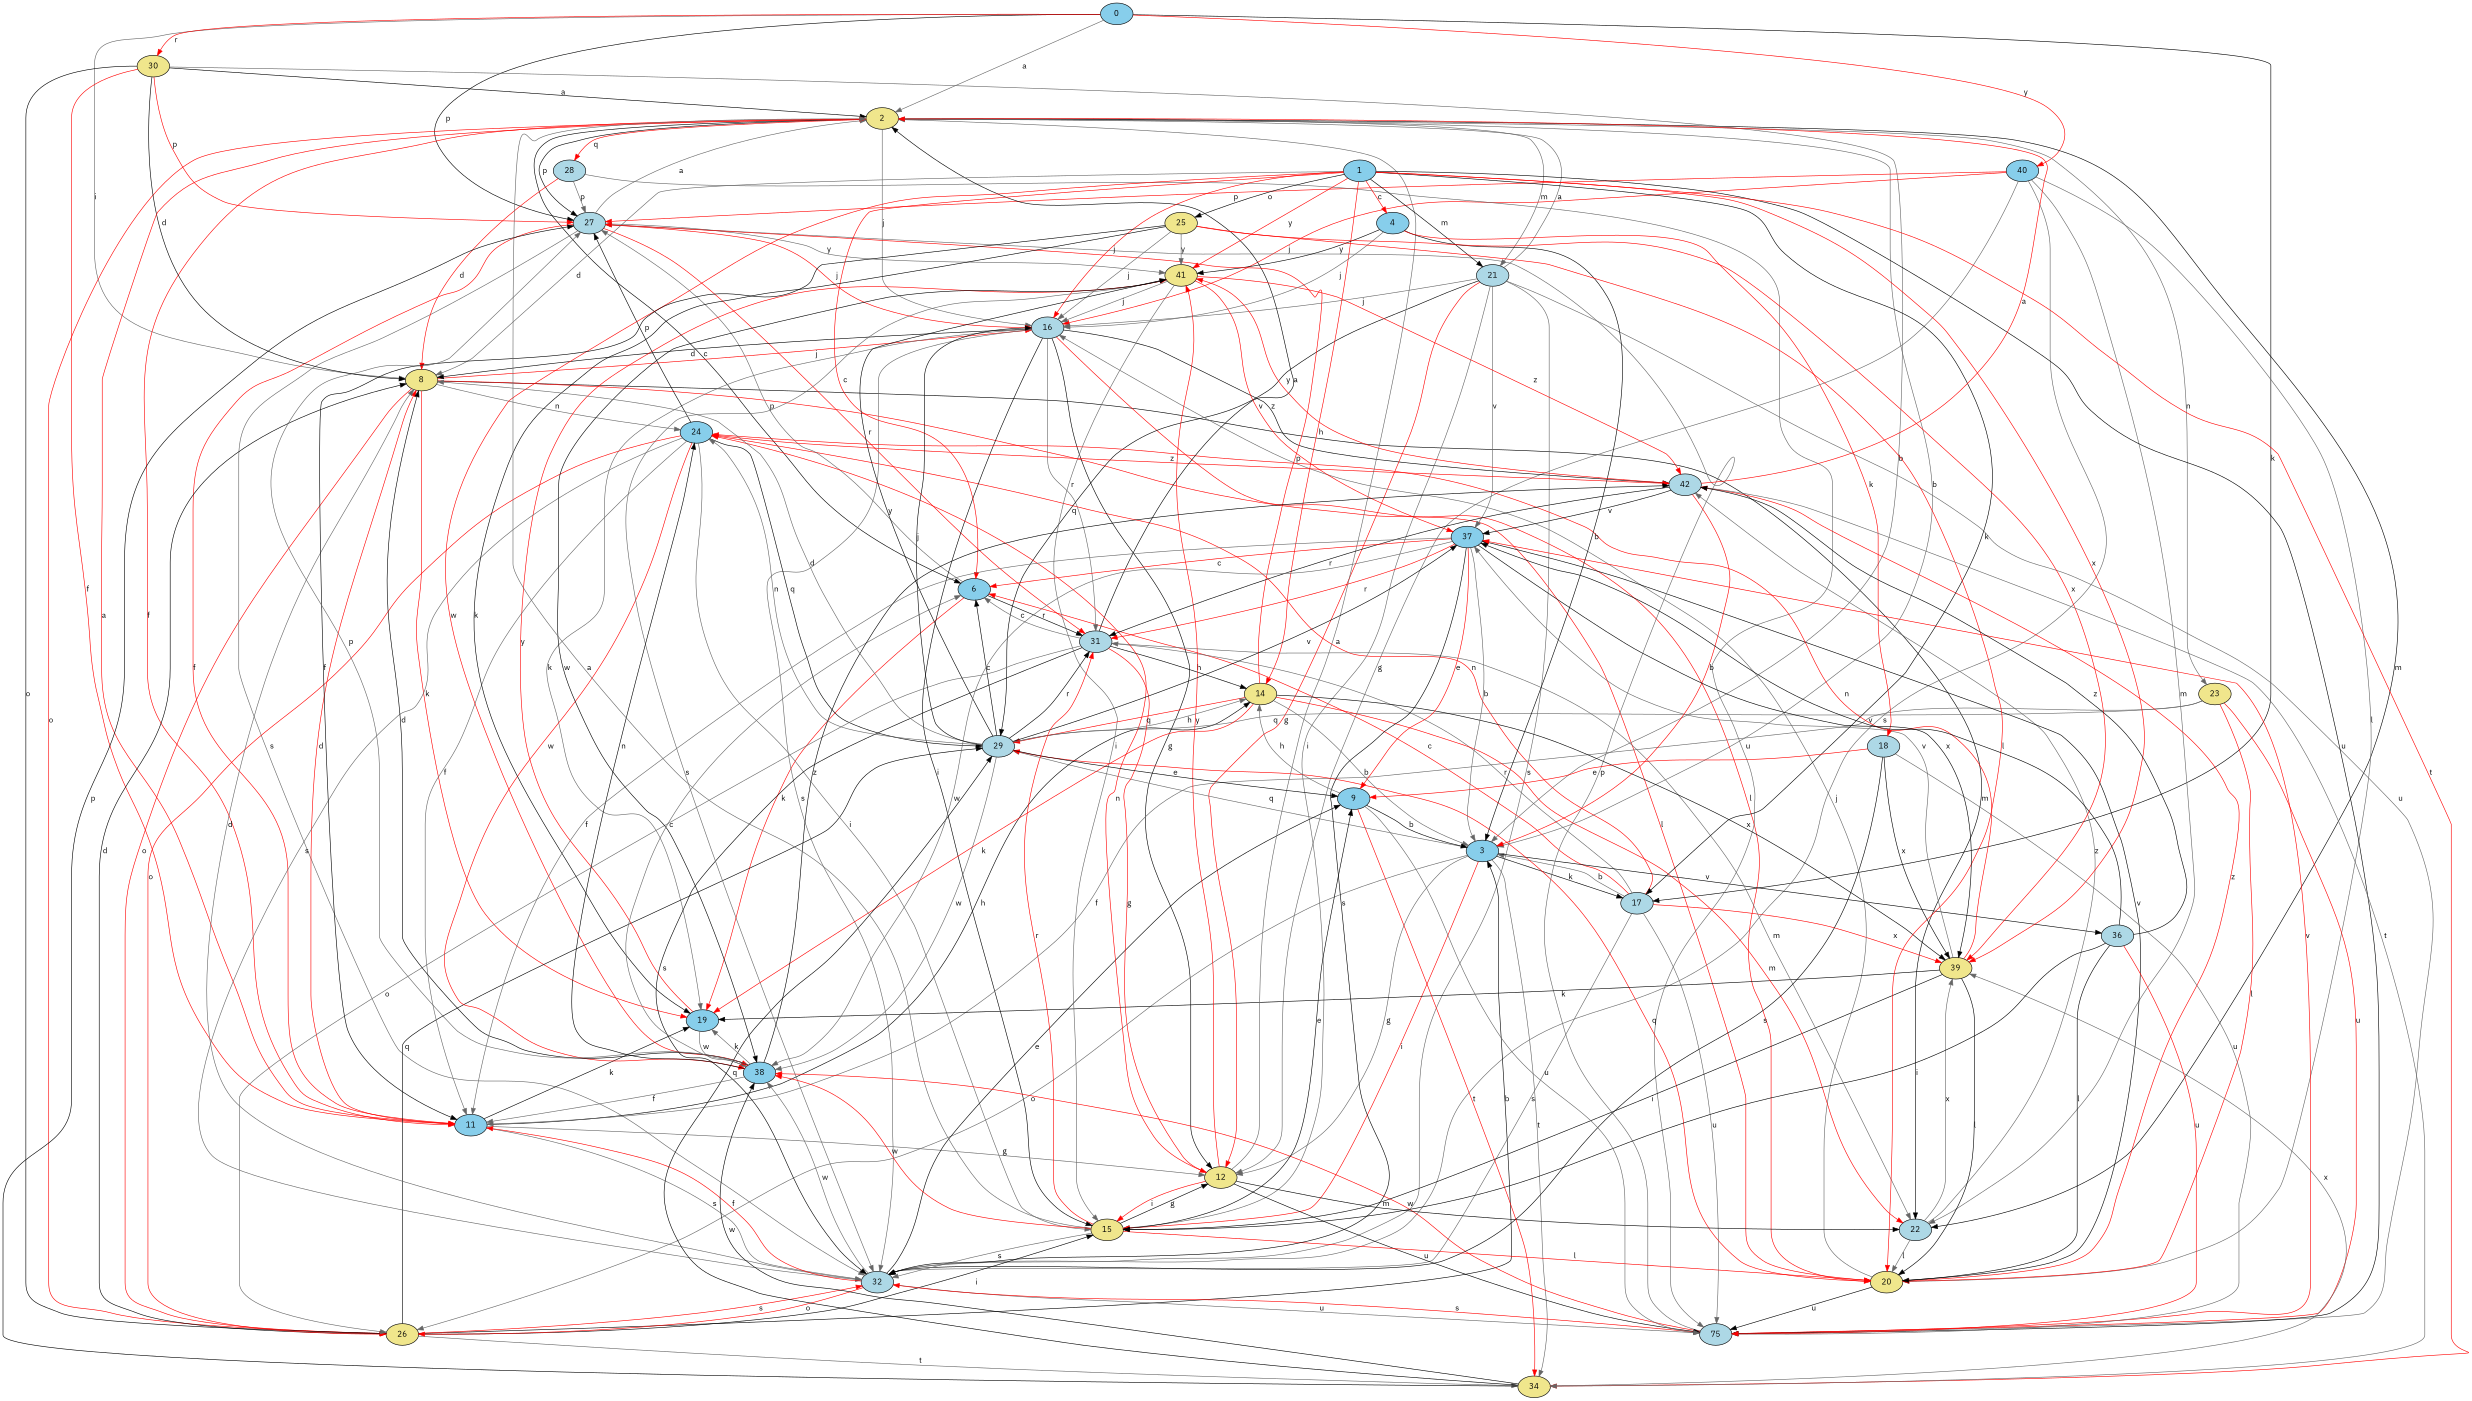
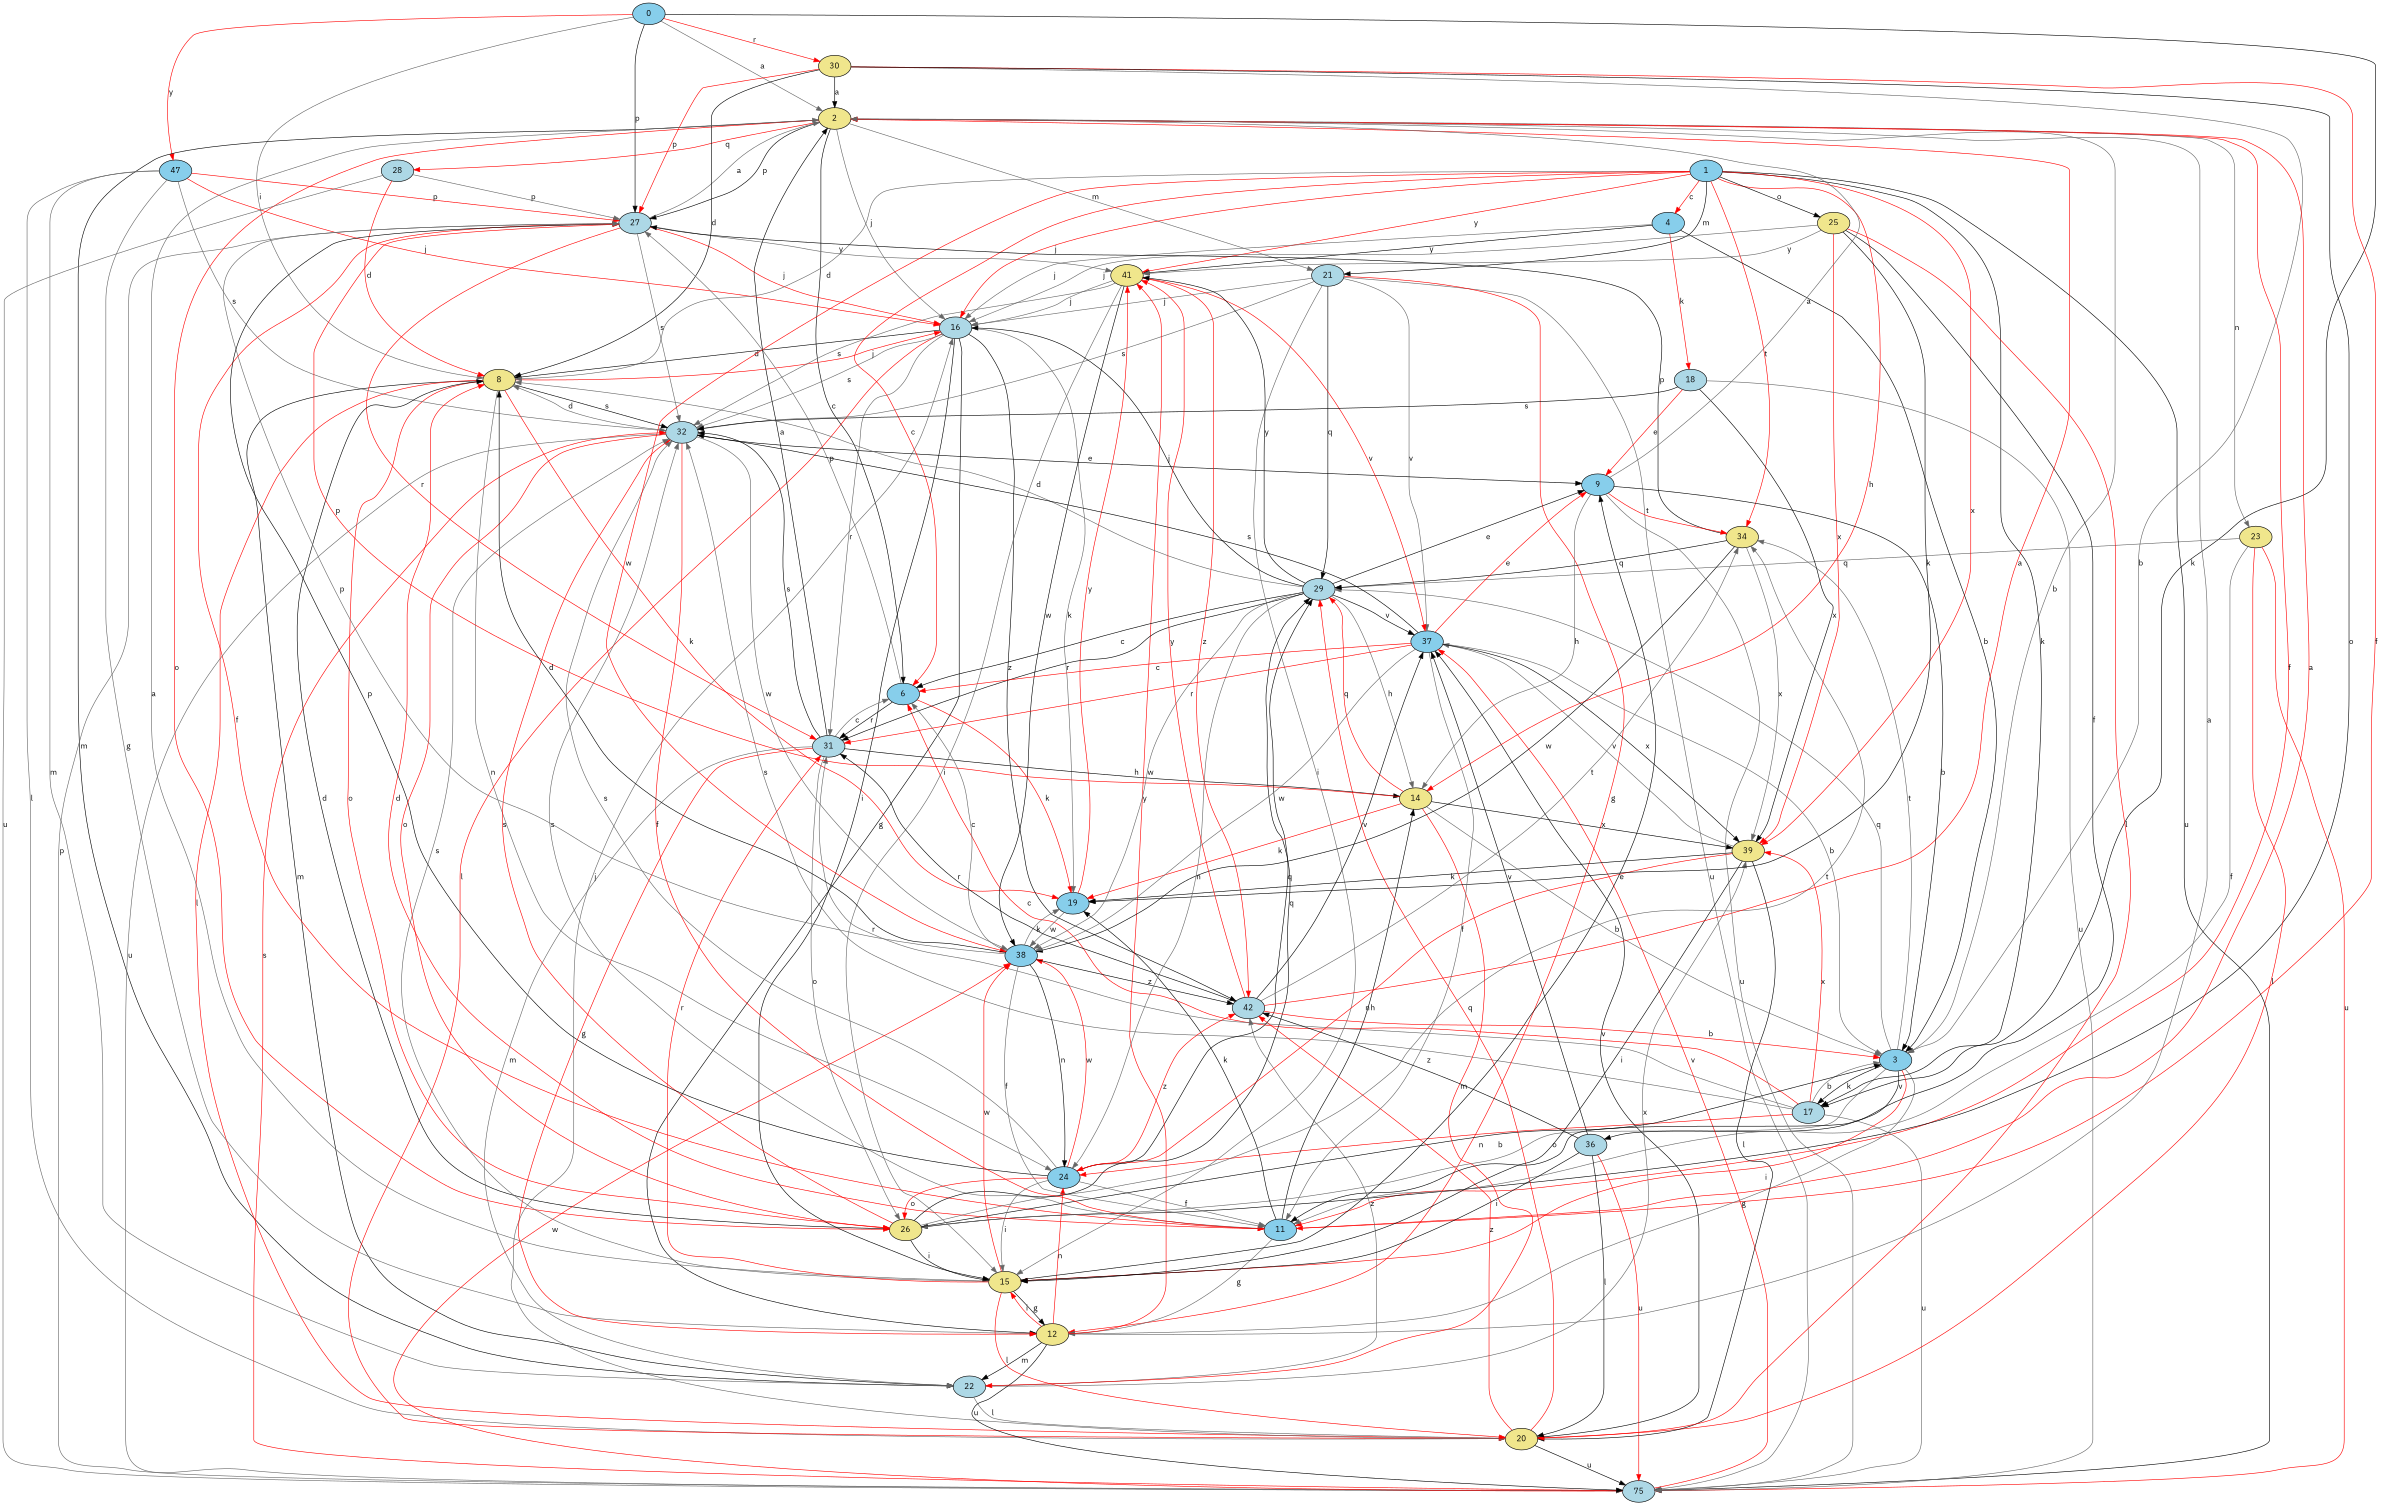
edge "21" -> "2": now "9" -> "2"
node "40": label "40" -> "47"
edge "8" -> "32": added, label "s"
